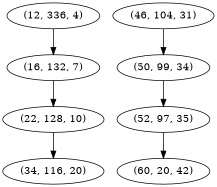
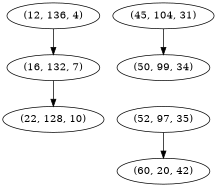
node "(12, 336, 4)": label "(12, 336, 4)" -> "(12, 136, 4)"
node "(46, 104, 31)": label "(46, 104, 31)" -> "(45, 104, 31)"
edge "(50, 99, 34)" -> "(52, 97, 35)": removed
node "(34, 116, 20)": removed
